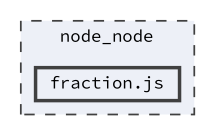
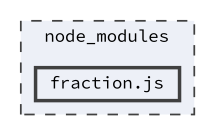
cluster "node_node": label "node_node" -> "node_modules"
